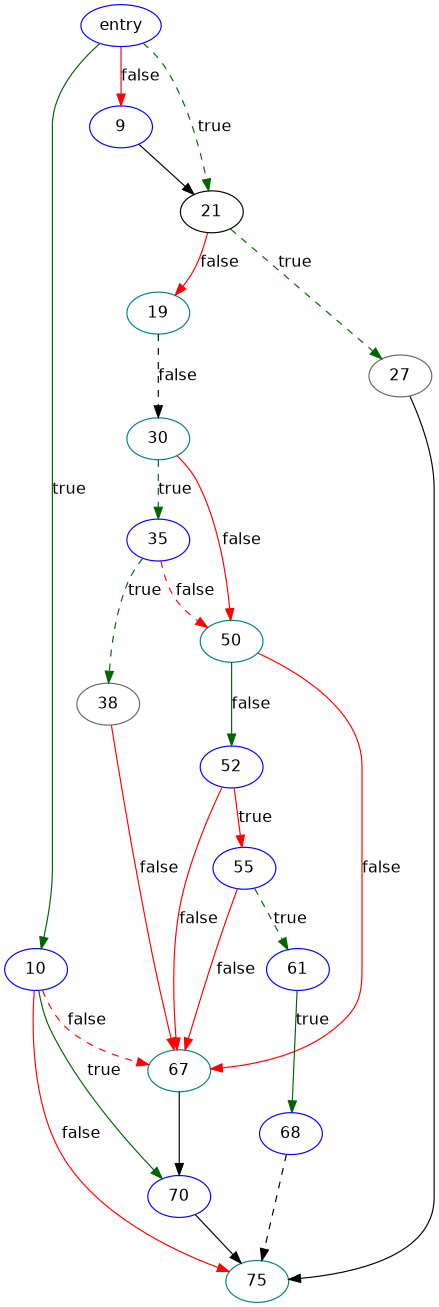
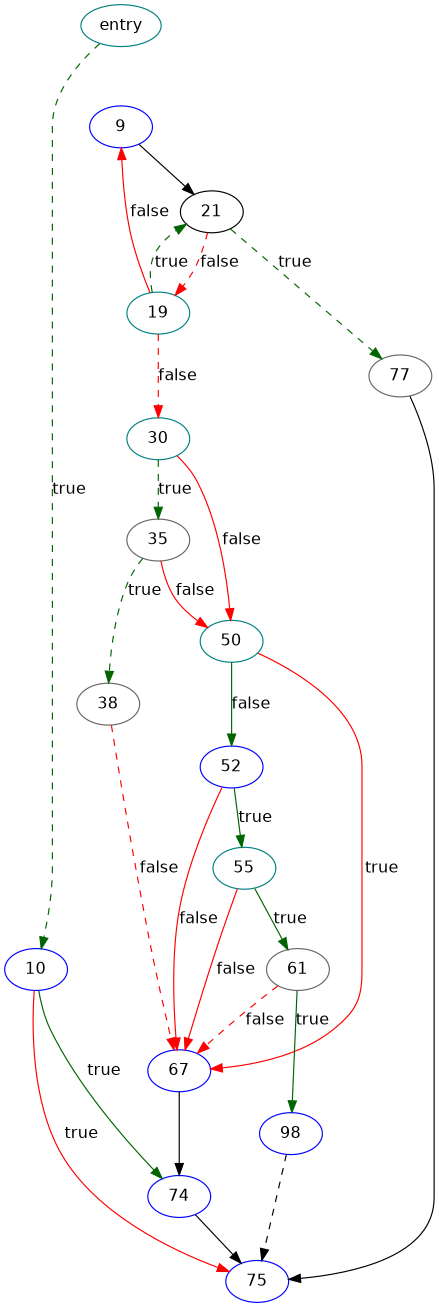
node "entry": color blue -> teal
edge "entry" -> "9": now "19" -> "9"
edge "entry" -> "21": now "19" -> "21"
edge "21" -> "19": style solid -> dashed
edge "19" -> "30": color black -> red
node "27": label "27" -> "77"
edge "entry" -> "10": style solid -> dashed
node "35": color blue -> gray40
edge "35" -> "50": style dashed -> solid
edge "52" -> "55": color red -> darkgreen
node "55": color blue -> teal
edge "50" -> "67": label "false" -> "true"
edge "38" -> "67": style solid -> dashed
edge "55" -> "61": style dashed -> solid
node "61": color blue -> gray40
edge "10" -> "67": now "61" -> "67"
node "67": color teal -> blue
edge "10" -> "75": label "false" -> "true"
node "68": label "68" -> "98"
node "70": label "70" -> "74"
node "75": color teal -> blue
